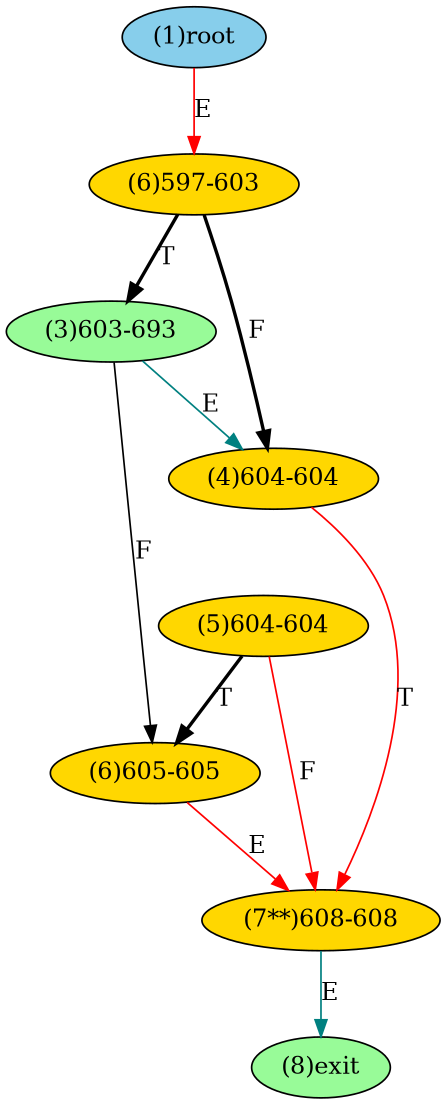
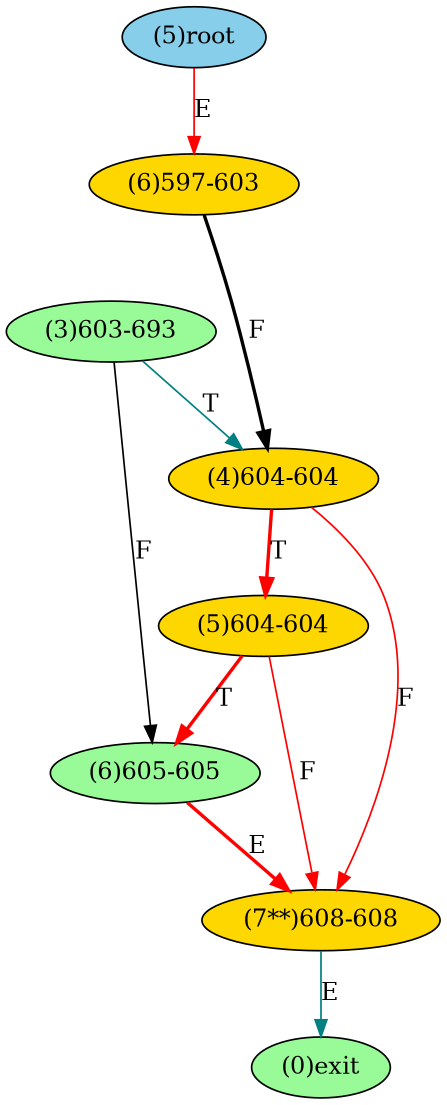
node "(1)root": label "(1)root" -> "(5)root"
edge "(6)597-603" -> "(3)603-693": removed, label "T"
edge "(3)603-693" -> "(4)604-604": label "E" -> "T"
edge "(4)604-604" -> "(5)604-604": added, label "T"
edge "(5)604-604" -> "(6)605-605": color black -> red
edge "(4)604-604" -> "(7**)608-608": label "T" -> "F"
node "(6)605-605": fillcolor gold -> palegreen
edge "(6)605-605" -> "(7**)608-608": style solid -> bold
node "(8)exit": label "(8)exit" -> "(0)exit"
